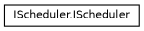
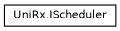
node "IScheduler.IScheduler": label "IScheduler.IScheduler" -> "UniRx.IScheduler"
